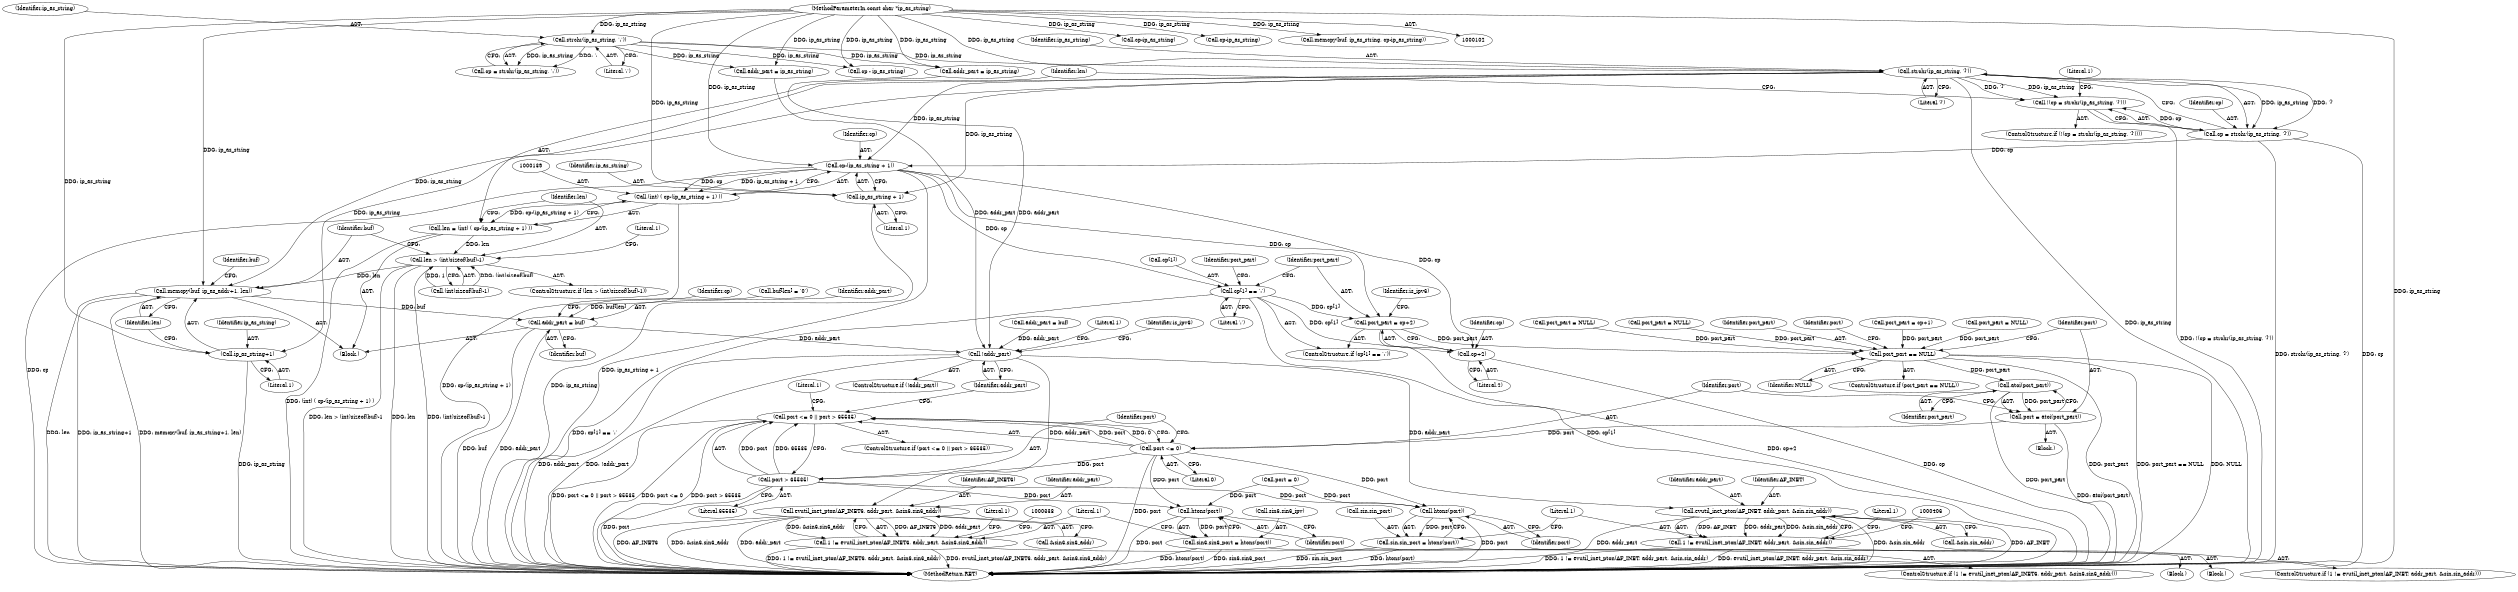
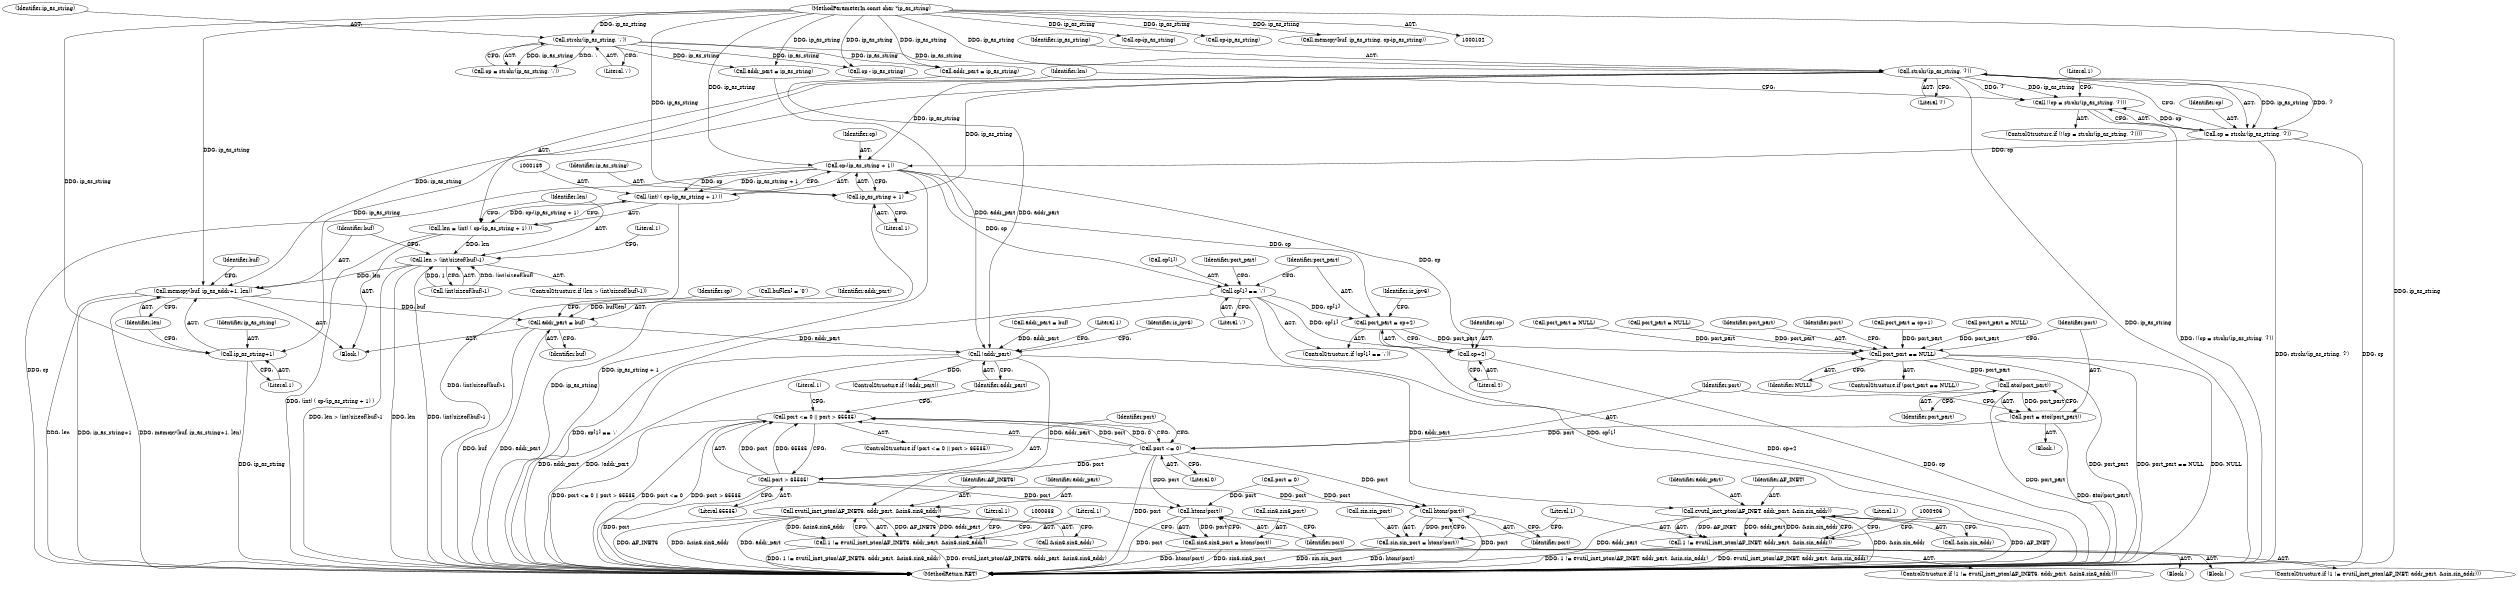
edge "(Call,!addr_part)" -> "(ControlStructure,if (!addr_part))": label "AST: " -> "DDG: "
edge "(Call,(int) ( cp-(ip_as_string + 1) ))" -> "(MethodReturn,RET)": label "DDG: cp-(ip_as_string + 1)" -> "DDG: (int)sizeof(buf)-1"
node "(Call,sin6.sin6_ipv)": label "(Call,sin6.sin6_ipv)" -> "(Call,sin6.sin6_port)"
